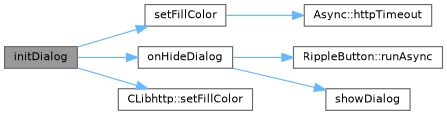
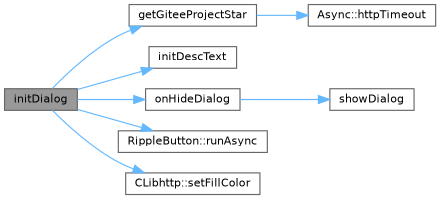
node "setFillColor": label "setFillColor" -> "getGiteeProjectStar"
node "initDescText": added
edge "onHideDialog" -> "RippleButton::runAsync": now "initDialog" -> "RippleButton::runAsync"
